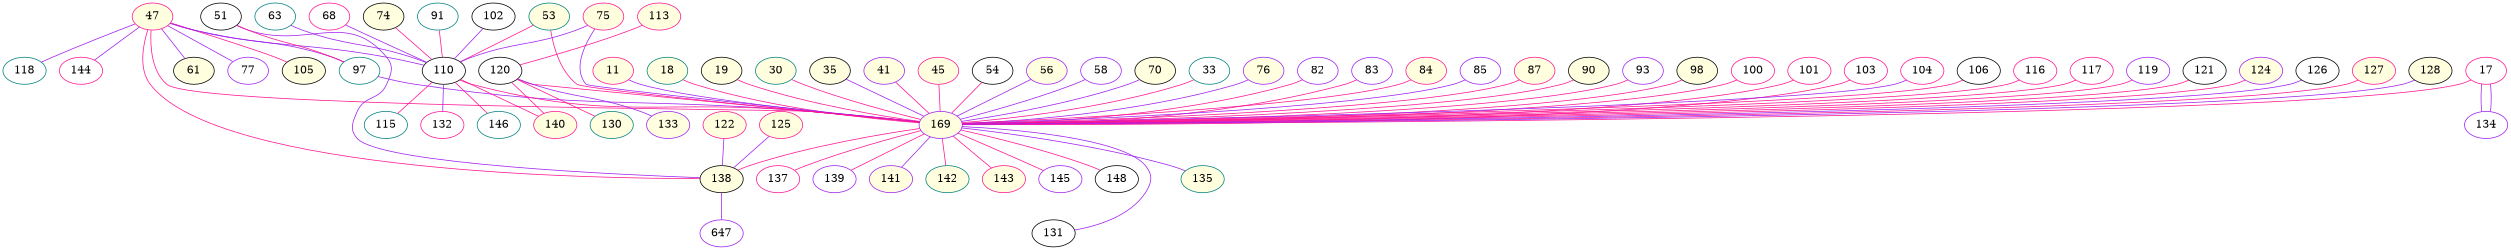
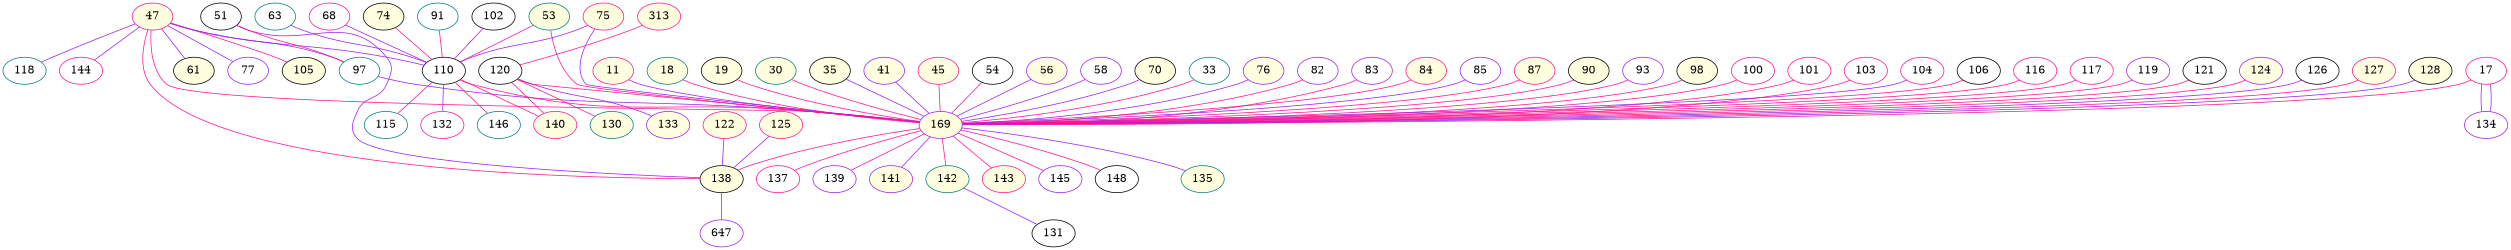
node "113": label "113" -> "313"
edge "41" -- "169": color deeppink -> purple
edge "169" -- "131": now "142" -- "131"
